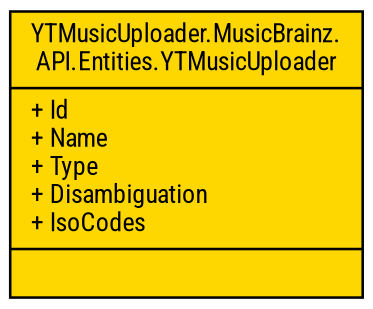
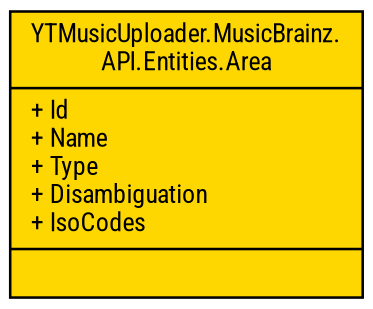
node "YTMusicUploader.MusicBrainz.": text "API.Entities.YTMusicUploader" -> "API.Entities.Area"
